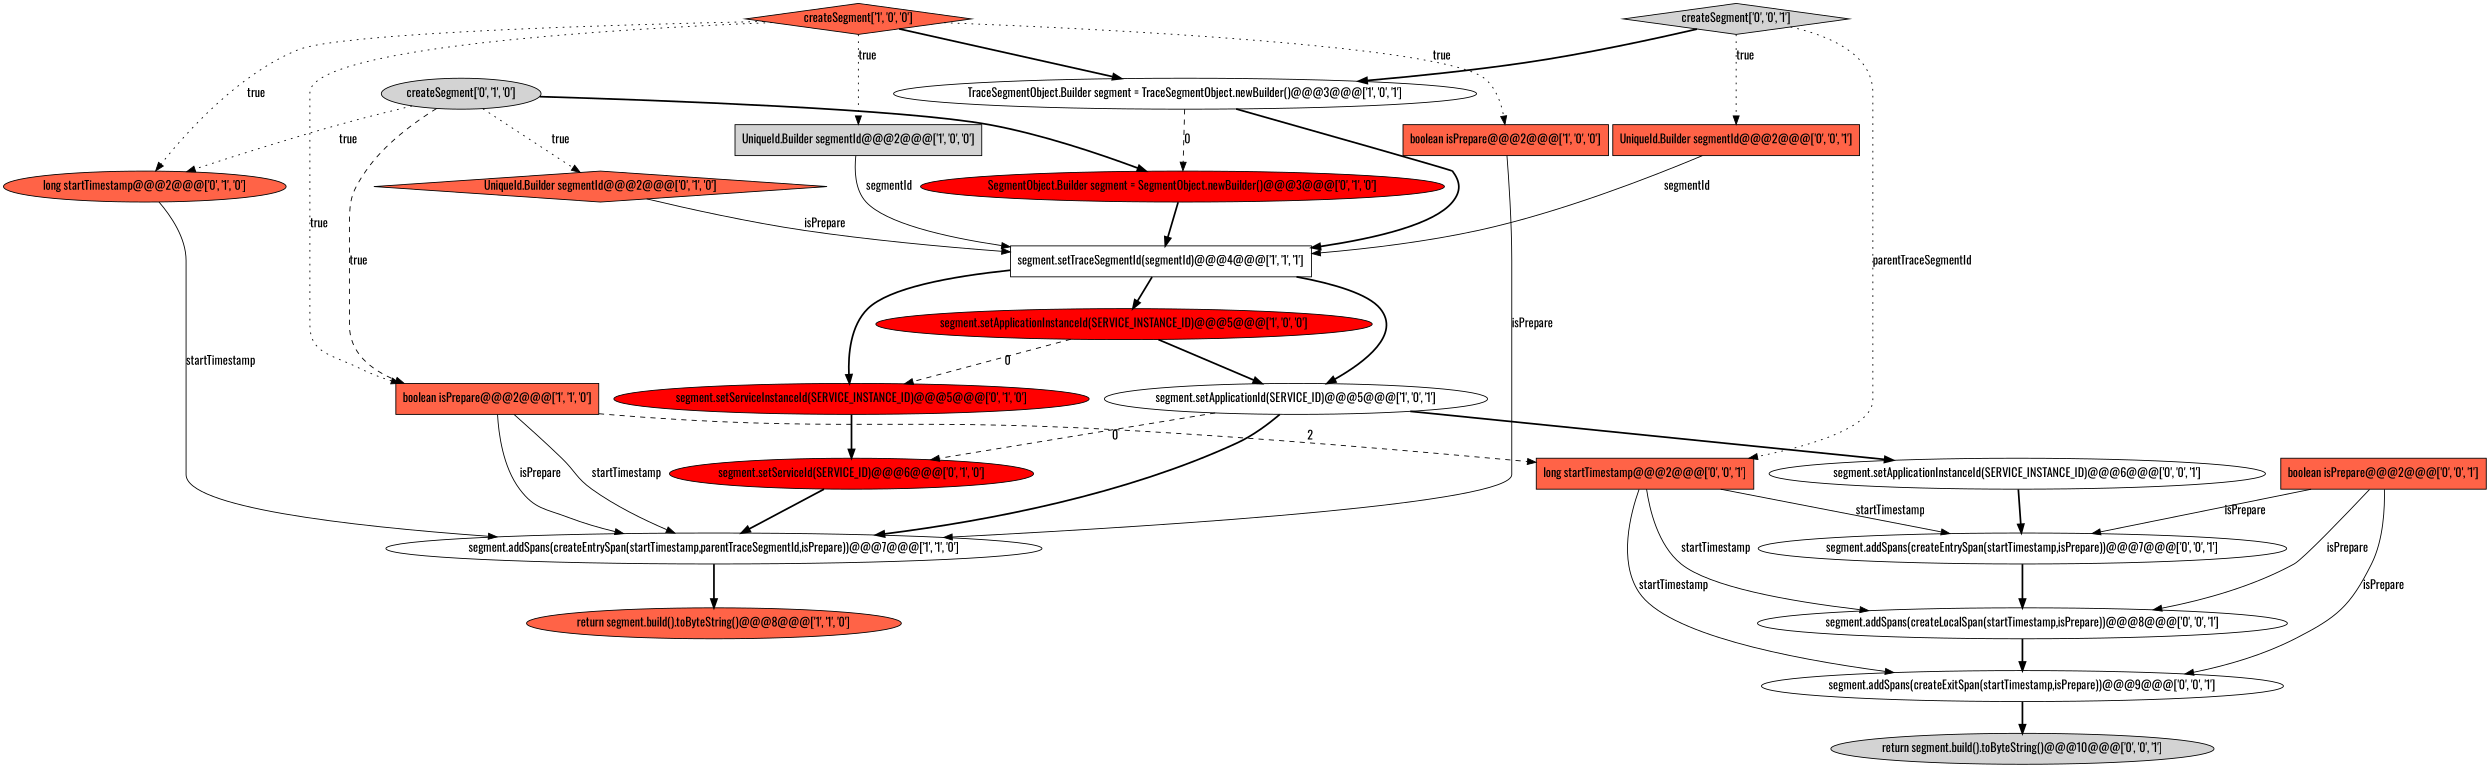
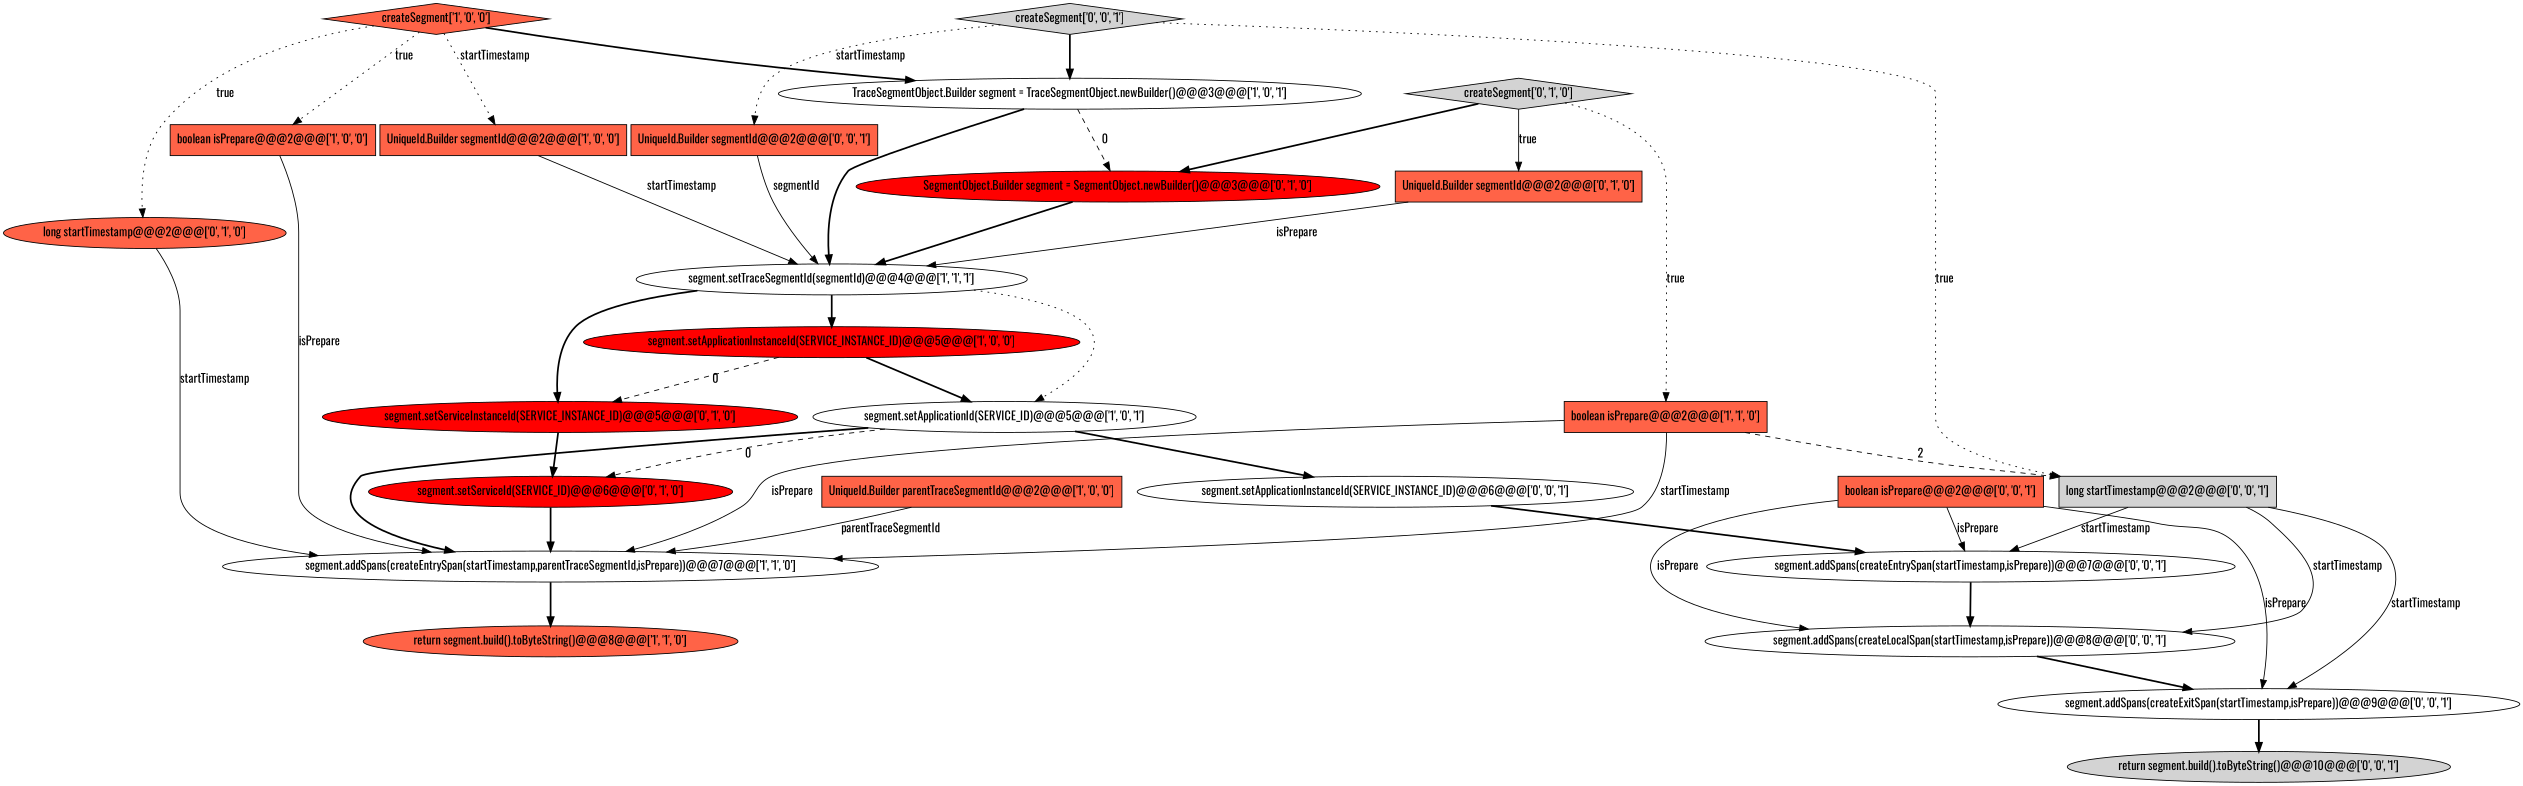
edge "createSegment['1', '0', '0']" -> "UniqueId.Builder segmentId@@@2@@@['1', '0', '0']": label "true" -> "startTimestamp"
edge "createSegment['0', '0', '1']" -> "UniqueId.Builder segmentId@@@2@@@['0', '0', '1']": label "true" -> "startTimestamp"
edge "createSegment['1', '0', '0']" -> "boolean isPrepare@@@2@@@['1', '1', '0']": removed, label "true"
node "createSegment['0', '1', '0']": shape ellipse -> diamond
edge "createSegment['0', '1', '0']" -> "long startTimestamp@@@2@@@['0', '1', '0']": removed, label "true"
edge "createSegment['0', '1', '0']" -> "UniqueId.Builder segmentId@@@2@@@['0', '1', '0']": style dotted -> solid
node "UniqueId.Builder segmentId@@@2@@@['1', '0', '0']": fillcolor lightgray -> tomato
node "UniqueId.Builder segmentId@@@2@@@['0', '1', '0']": shape diamond -> box
edge "UniqueId.Builder segmentId@@@2@@@['1', '0', '0']" -> "segment.setTraceSegmentId(segmentId)@@@4@@@['1', '1', '1']": label "segmentId" -> "startTimestamp"
edge "createSegment['0', '1', '0']" -> "boolean isPrepare@@@2@@@['1', '1', '0']": style dashed -> dotted
node "segment.setTraceSegmentId(segmentId)@@@4@@@['1', '1', '1']": shape box -> ellipse
edge "createSegment['0', '0', '1']" -> "long startTimestamp@@@2@@@['0', '0', '1']": label "parentTraceSegmentId" -> "true"
edge "segment.setTraceSegmentId(segmentId)@@@4@@@['1', '1', '1']" -> "segment.setApplicationId(SERVICE_ID)@@@5@@@['1', '0', '1']": style bold -> dotted
node "long startTimestamp@@@2@@@['0', '0', '1']": fillcolor tomato -> lightgray
node "UniqueId.Builder parentTraceSegmentId@@@2@@@['1', '0', '0']": added
